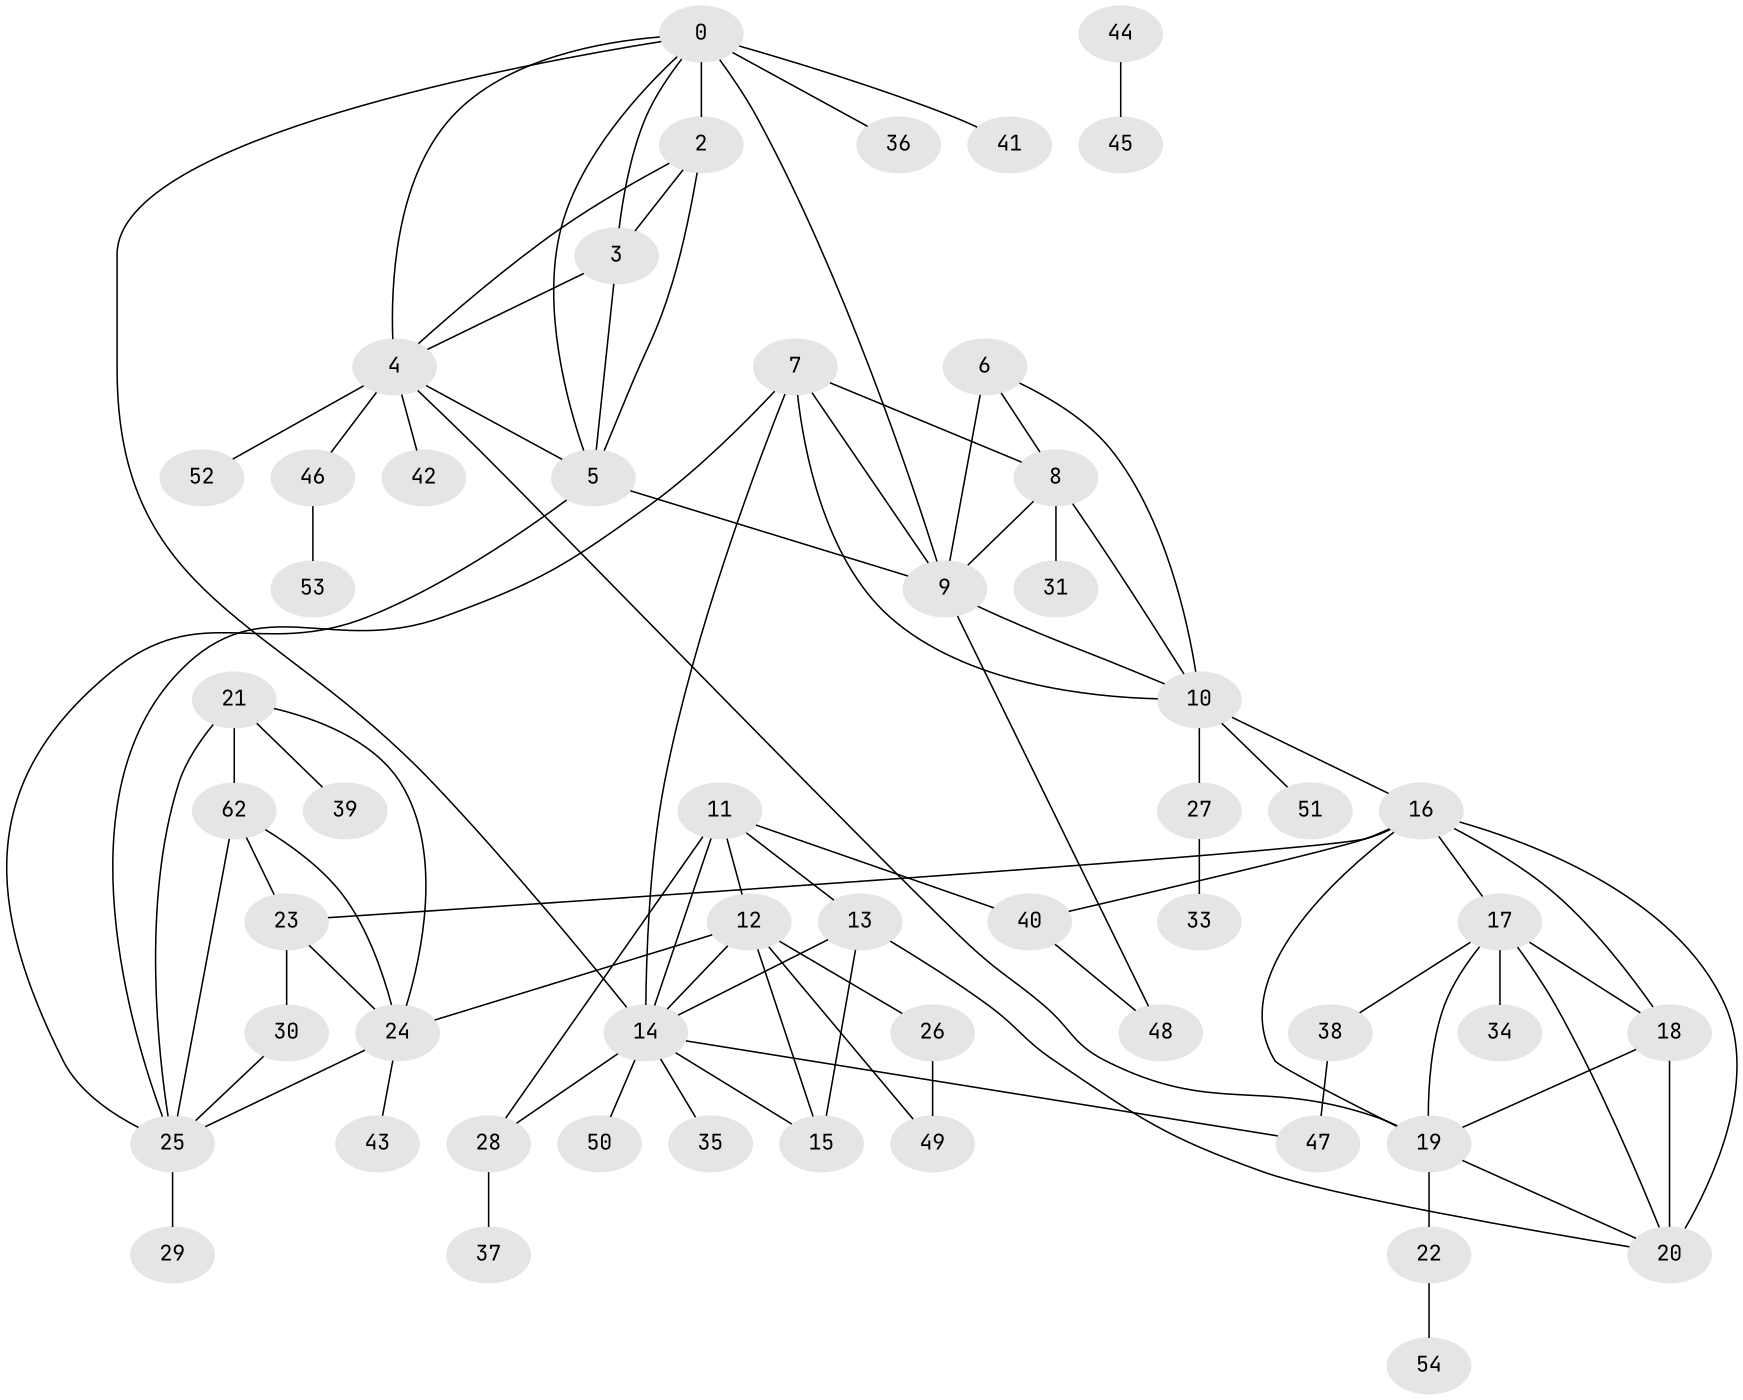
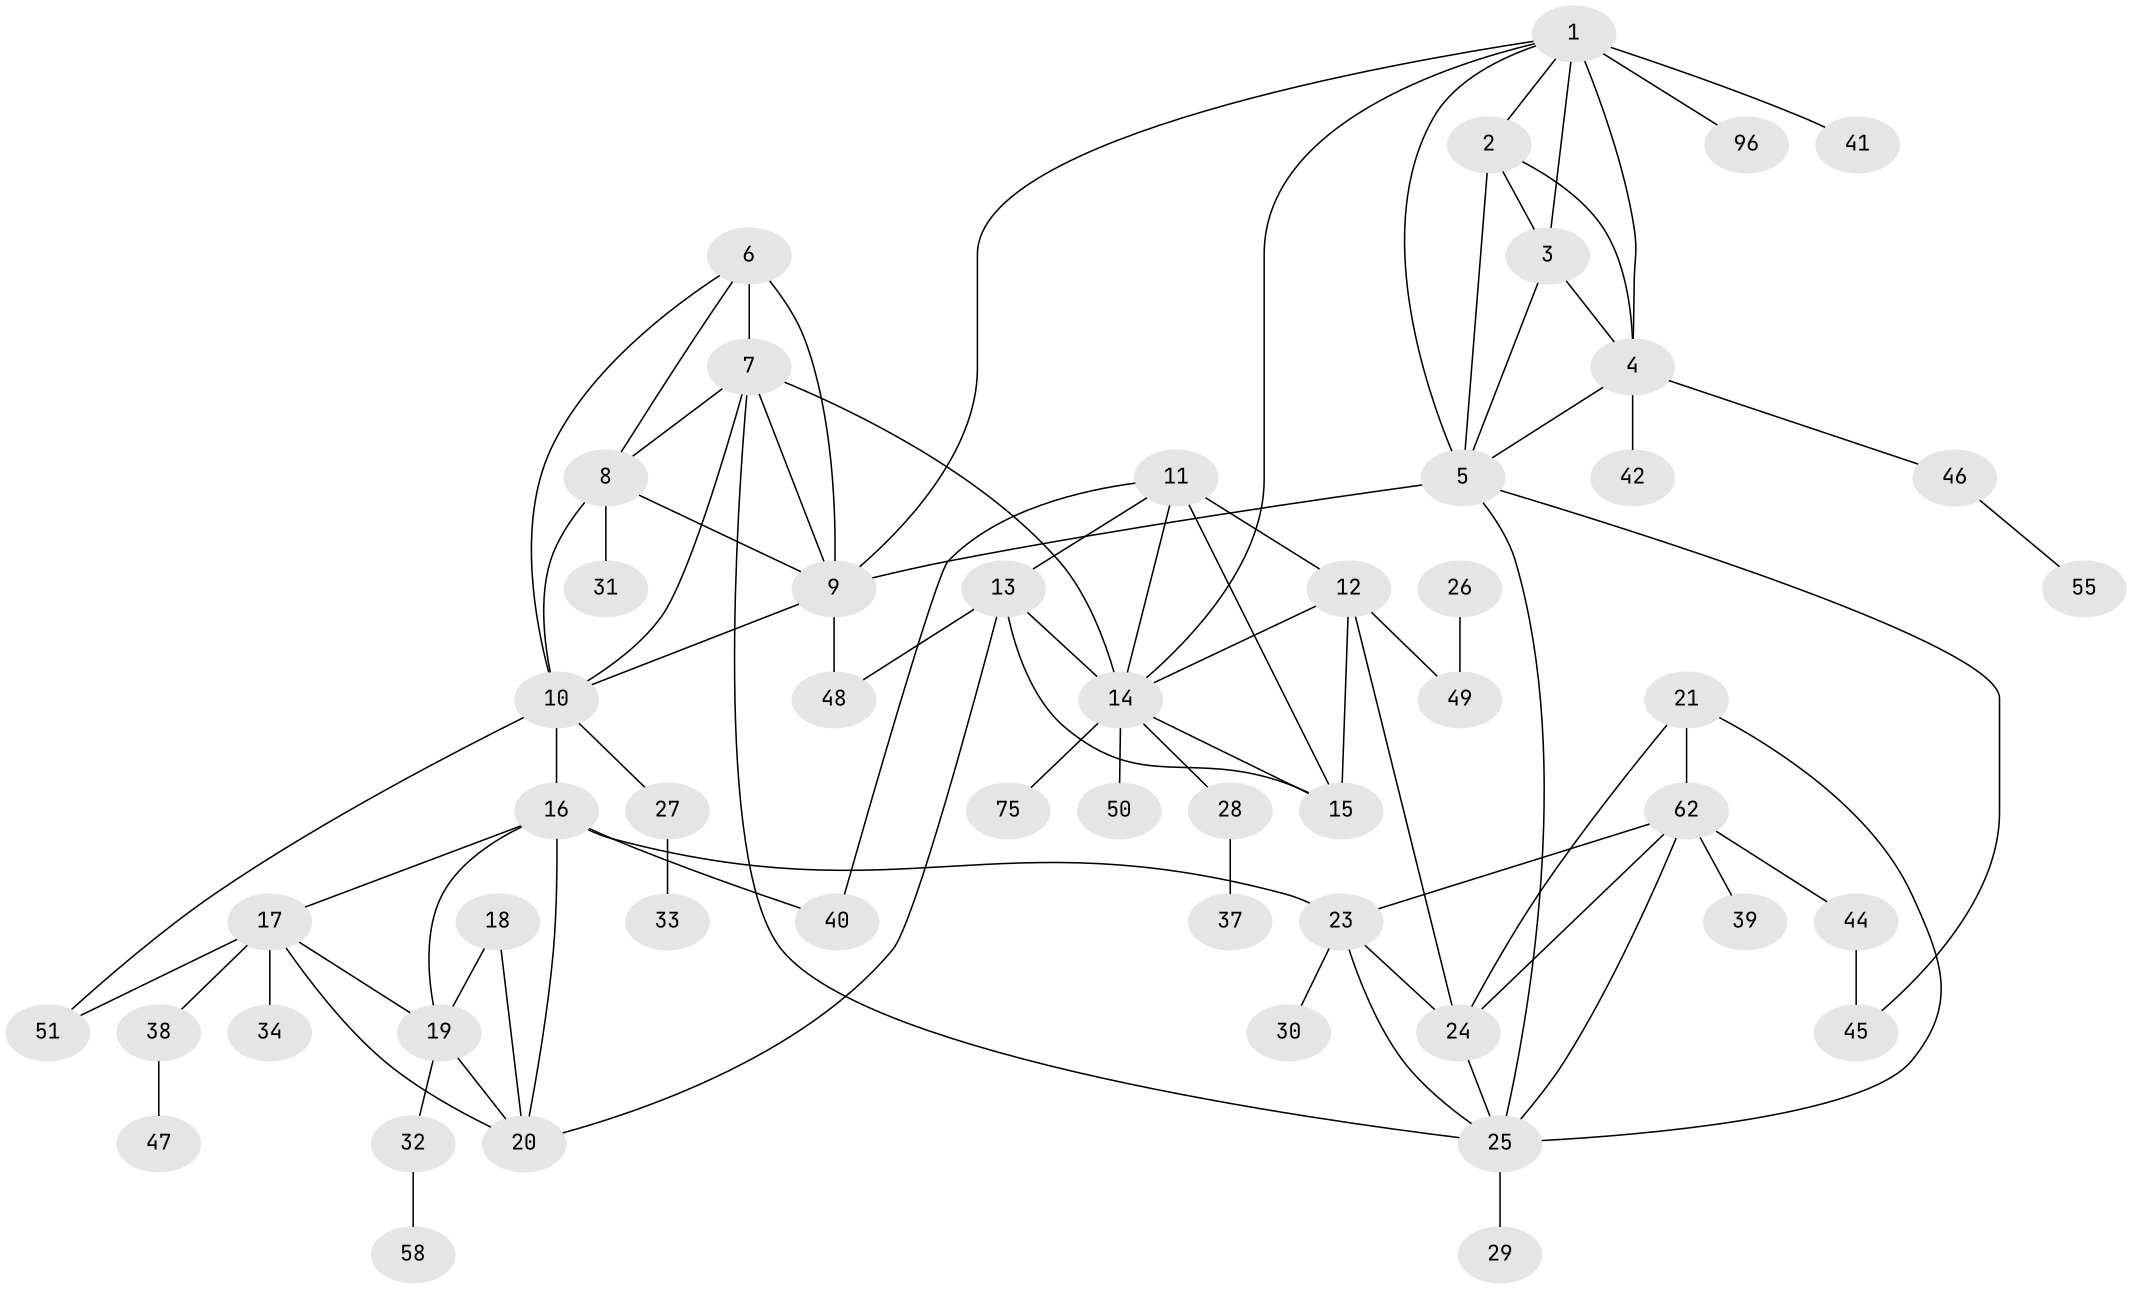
node "0": label "0" -> "1"
node "36": label "36" -> "96"
edge "6" -- "7": added
node "52": removed
node "53": label "53" -> "55"
edge "5" -- "45": added
edge "21" -- "39": now "62" -- "39"
edge "4" -- "19": removed
edge "62" -- "44": added
edge "16" -- "18": removed
edge "12" -- "26": removed
edge "40" -- "48": now "13" -- "48"
edge "17" -- "18": now "17" -- "51"
edge "11" -- "28": now "11" -- "15"
edge "30" -- "25": now "23" -- "25"
edge "14" -- "47": removed
node "43": removed
node "35": label "35" -> "75"
node "22": label "22" -> "32"
node "54": label "54" -> "58"
